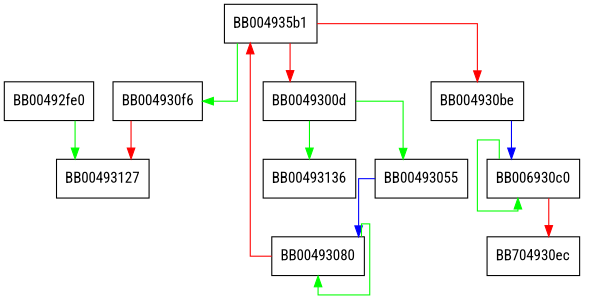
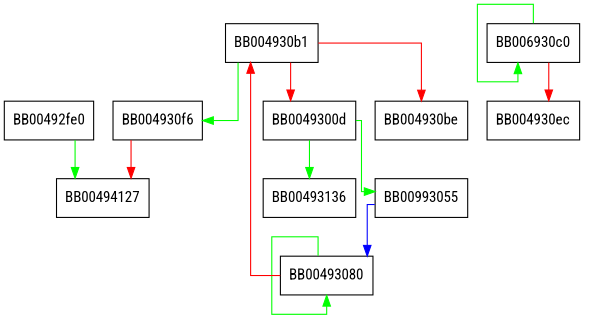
node "BB004935b1": label "BB004935b1" -> "BB004930b1"
edge "BB004930be" -> "BB006930c0": removed
node "BB00493127": label "BB00493127" -> "BB00494127"
node "BB00493055": label "BB00493055" -> "BB00993055"
node "BB704930ec": label "BB704930ec" -> "BB004930ec"
